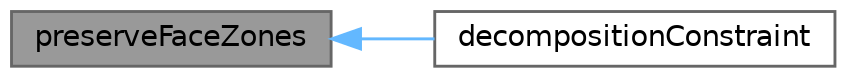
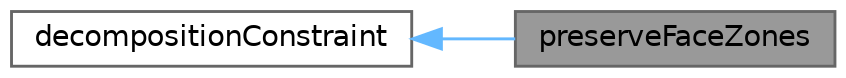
edge "decompositionConstraint" -> "preserveFaceZones": reversed
